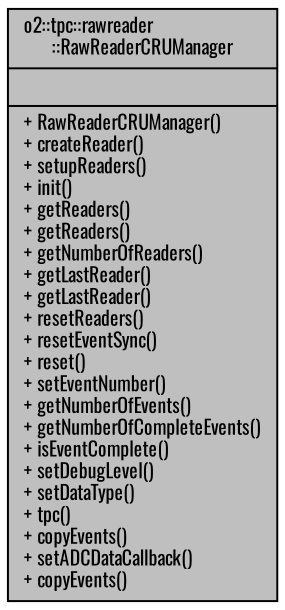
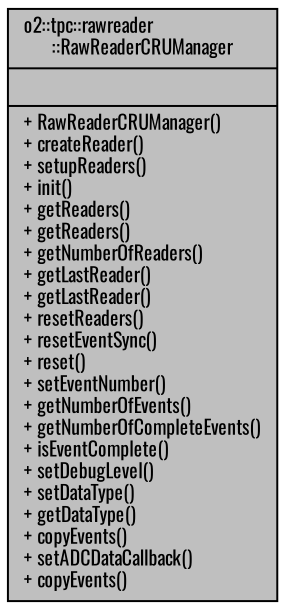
node "o2::tpc::rawreader": text "+ tpc()" -> "+ getDataType()"
